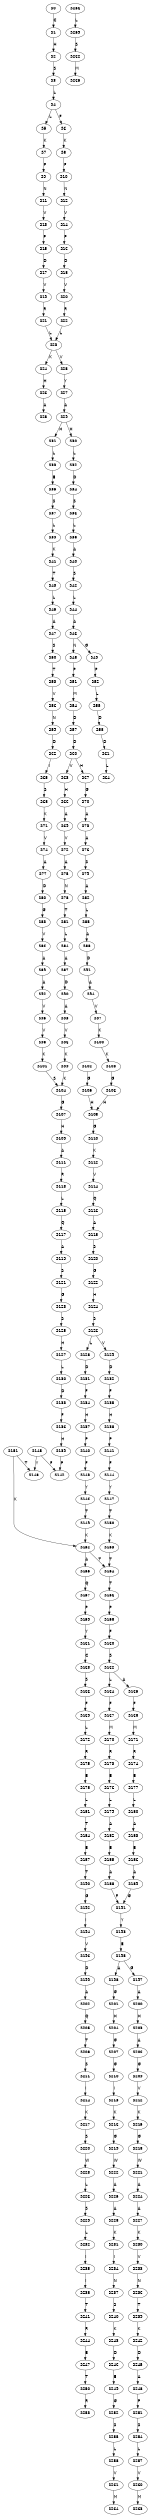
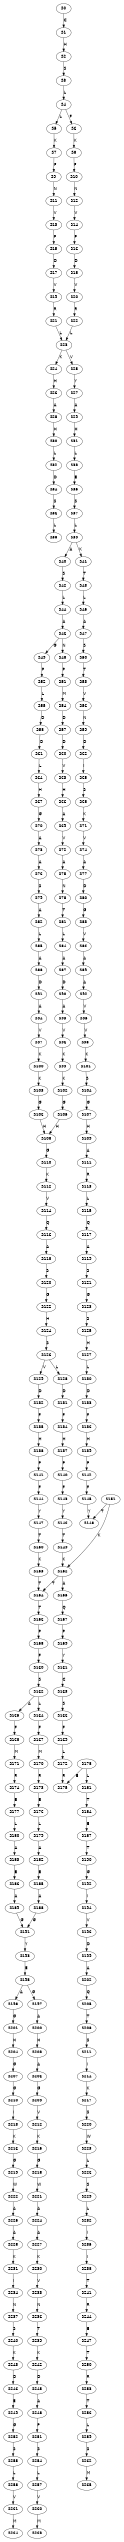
edge "S29" -> "S30": now "S28" -> "S30"
edge "S38" -> "S40": now "S39" -> "S40"
edge "S60" -> "S67": now "S64" -> "S67"
edge "S99" -> "S104": now "S99" -> "S102"
edge "S145" -> "S142": reversed
edge "S175" -> "S178": reversed
edge "S188" -> "S191": label "F" -> "G"
edge "S253" -> "S256": added, label "T"
